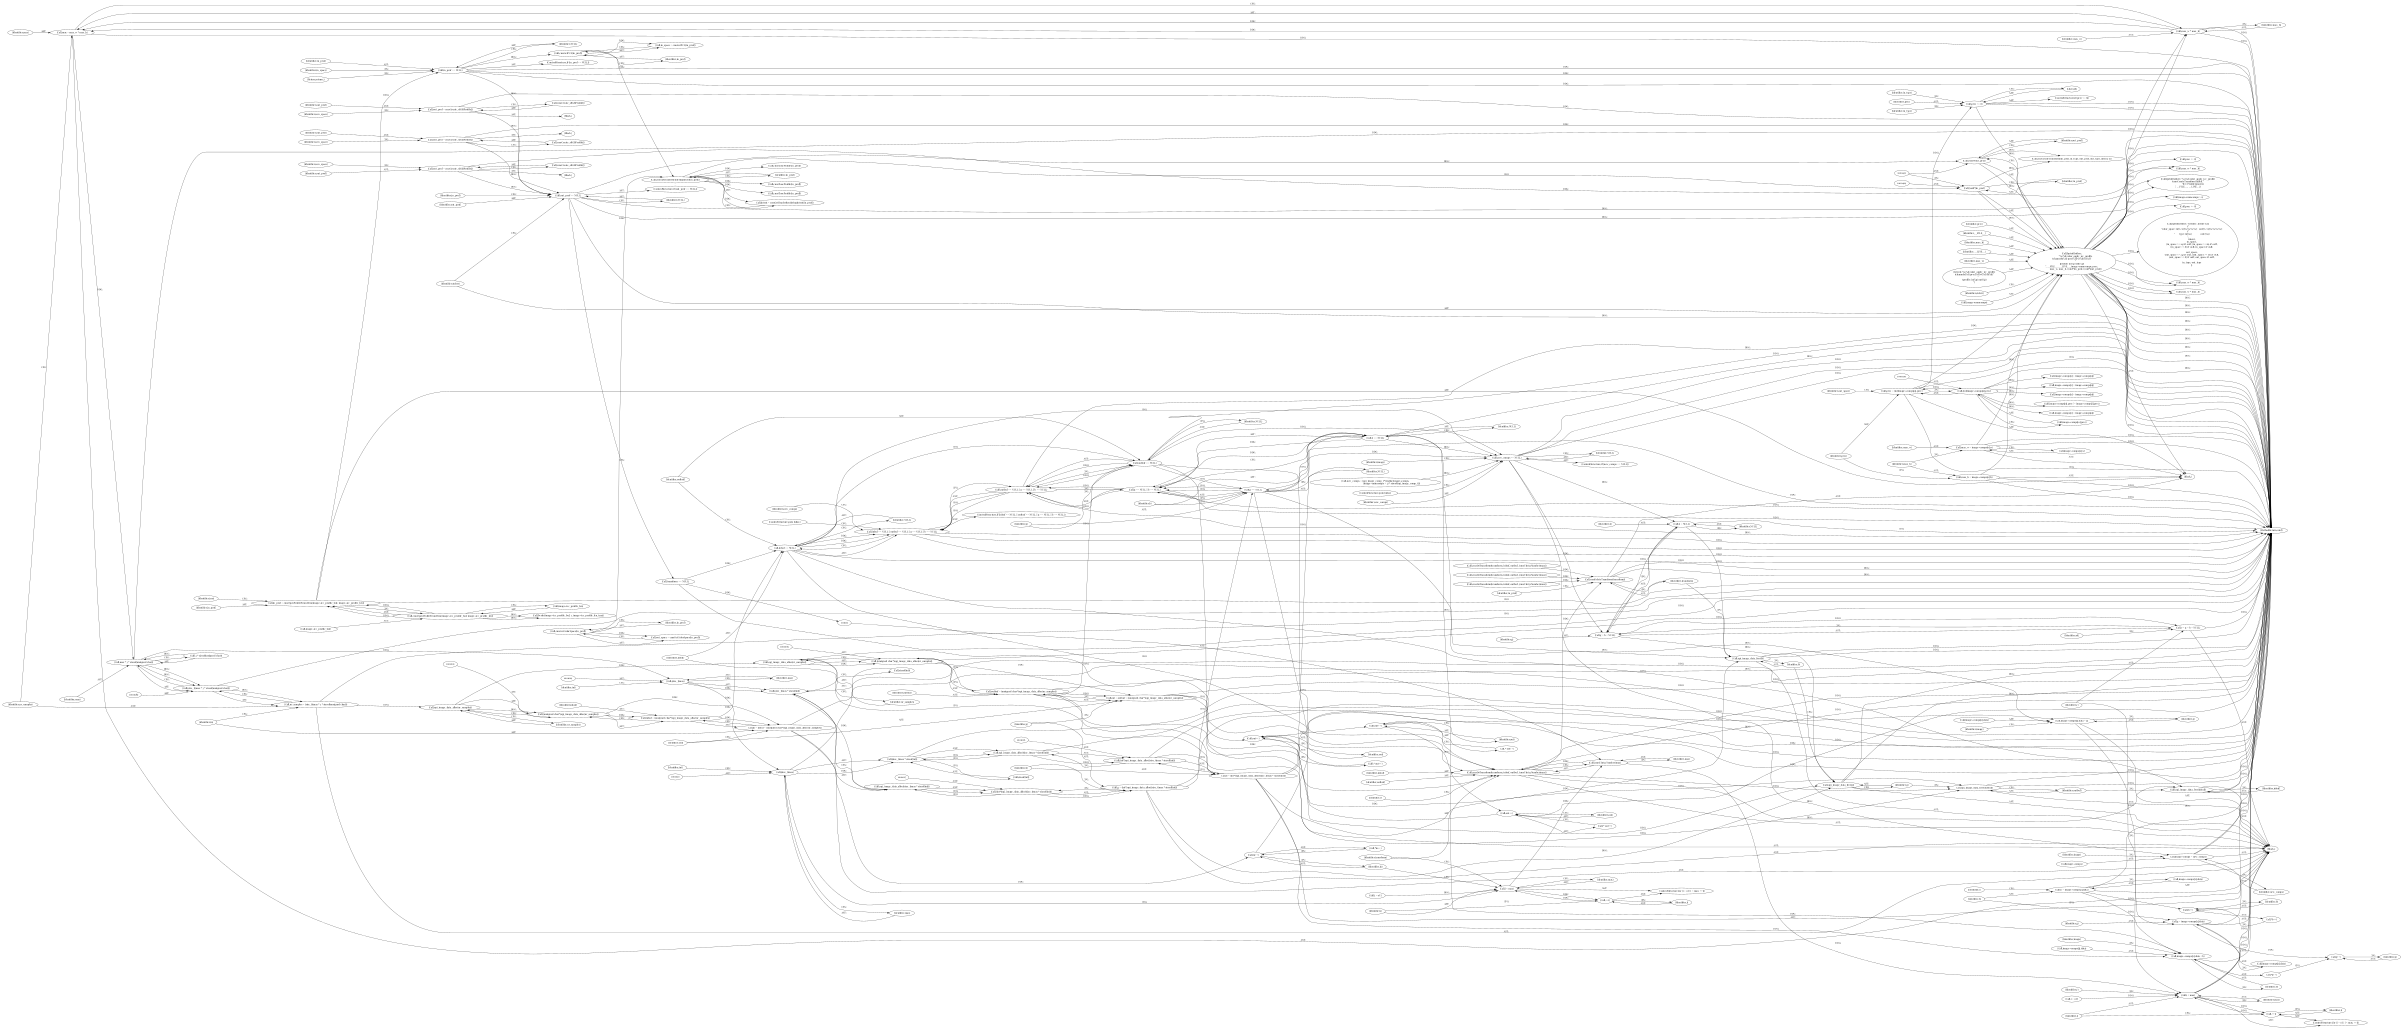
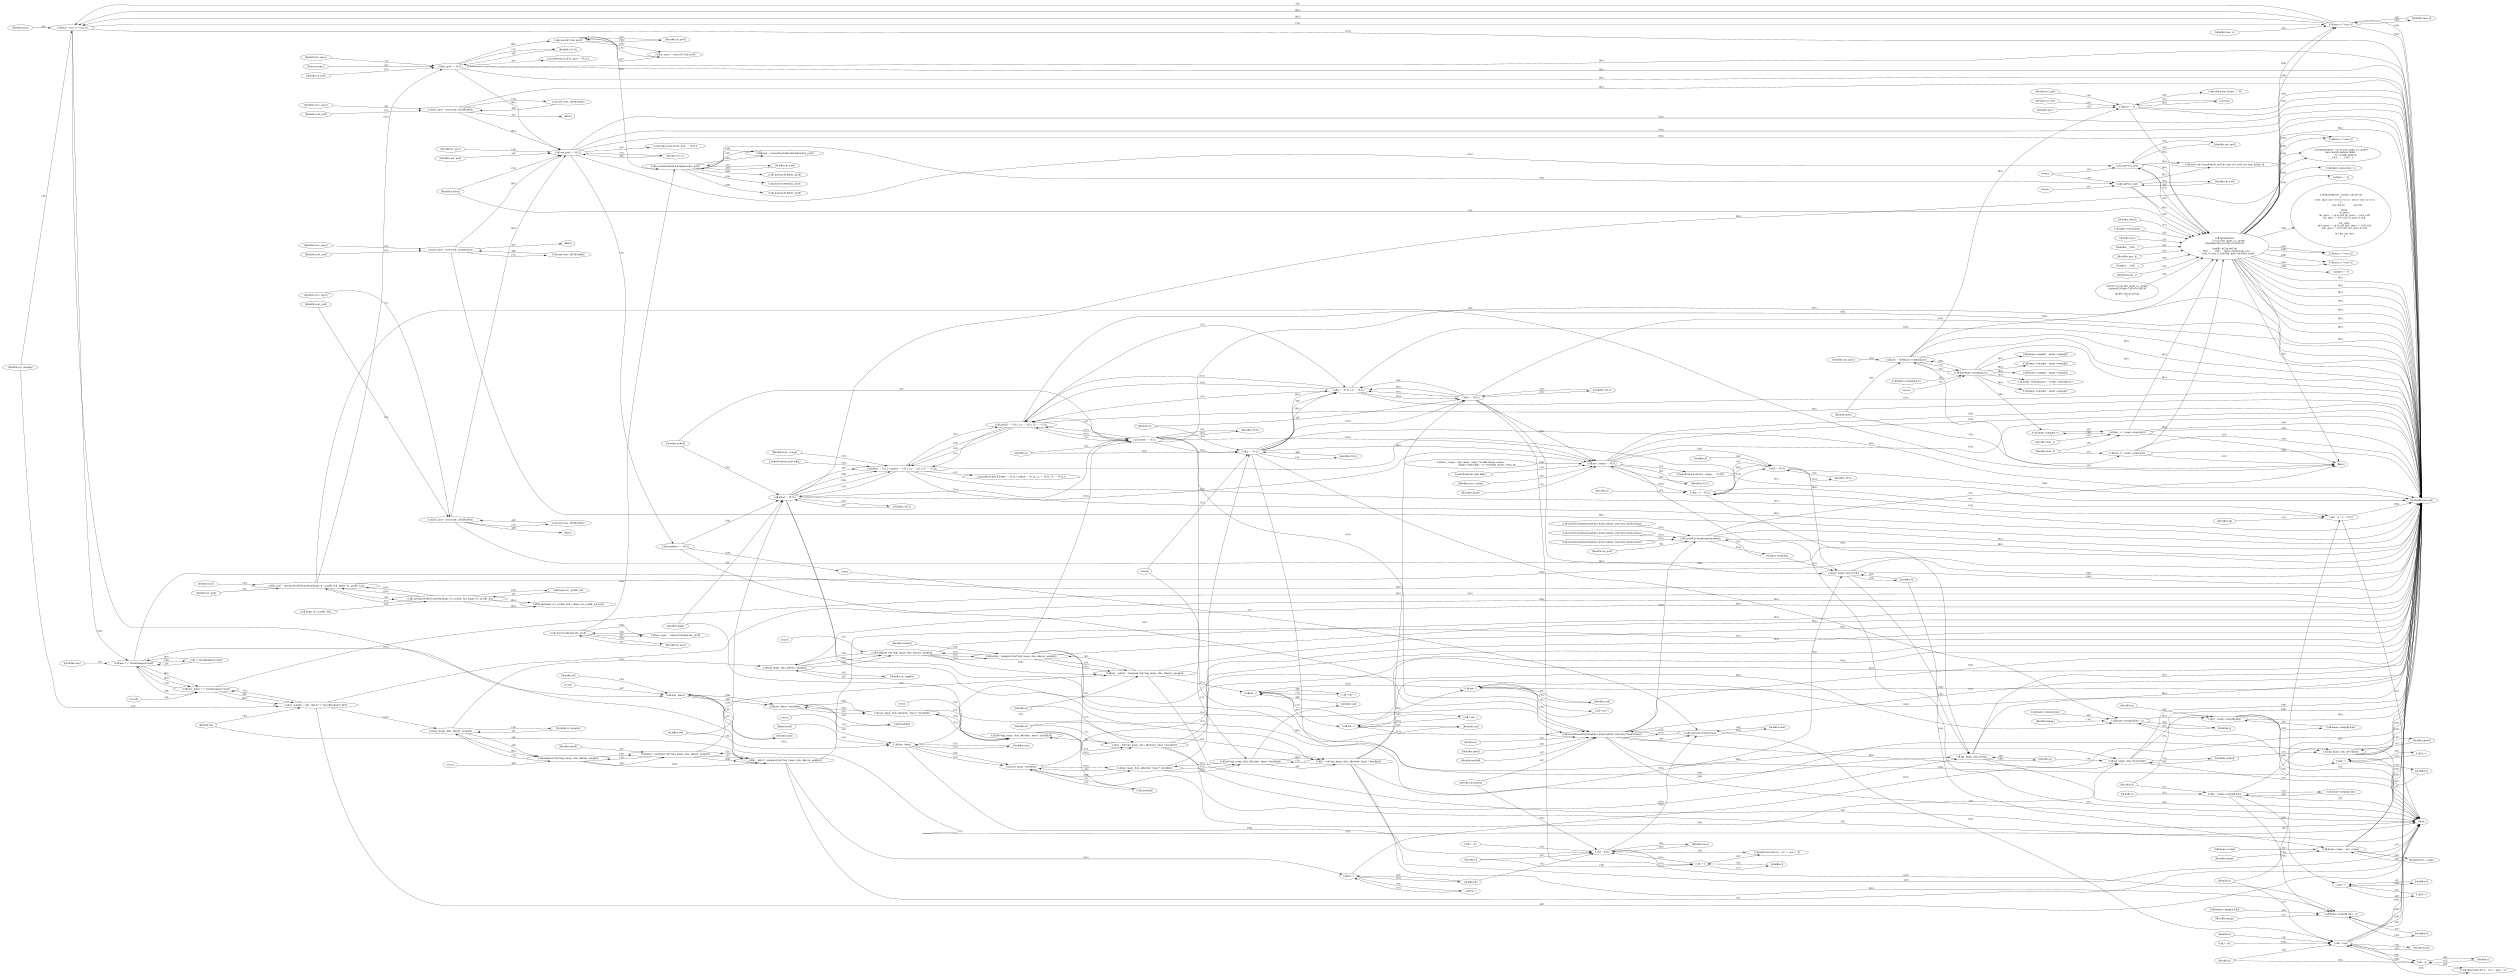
edge "(Call,(int)image->comps[0].prec)" -> "(Call,image->comps[0].prec)": now "(Call,(int)image->comps[0].prec)" -> "(Call,image->comps[0].w)"
edge "(Call,g == NULL || b == NULL)" -> "(Call,g == NULL)": now "1001026" -> "(Call,g == NULL)"
edge "(Call,r = g = b = NULL)" -> "(Call,g = b = NULL)": removed, label "CFG:"
edge "(Call,image->comps[2].data = b)" -> "(Call,*g++)": now "(Call,g++)" -> "(Call,*g++)"
